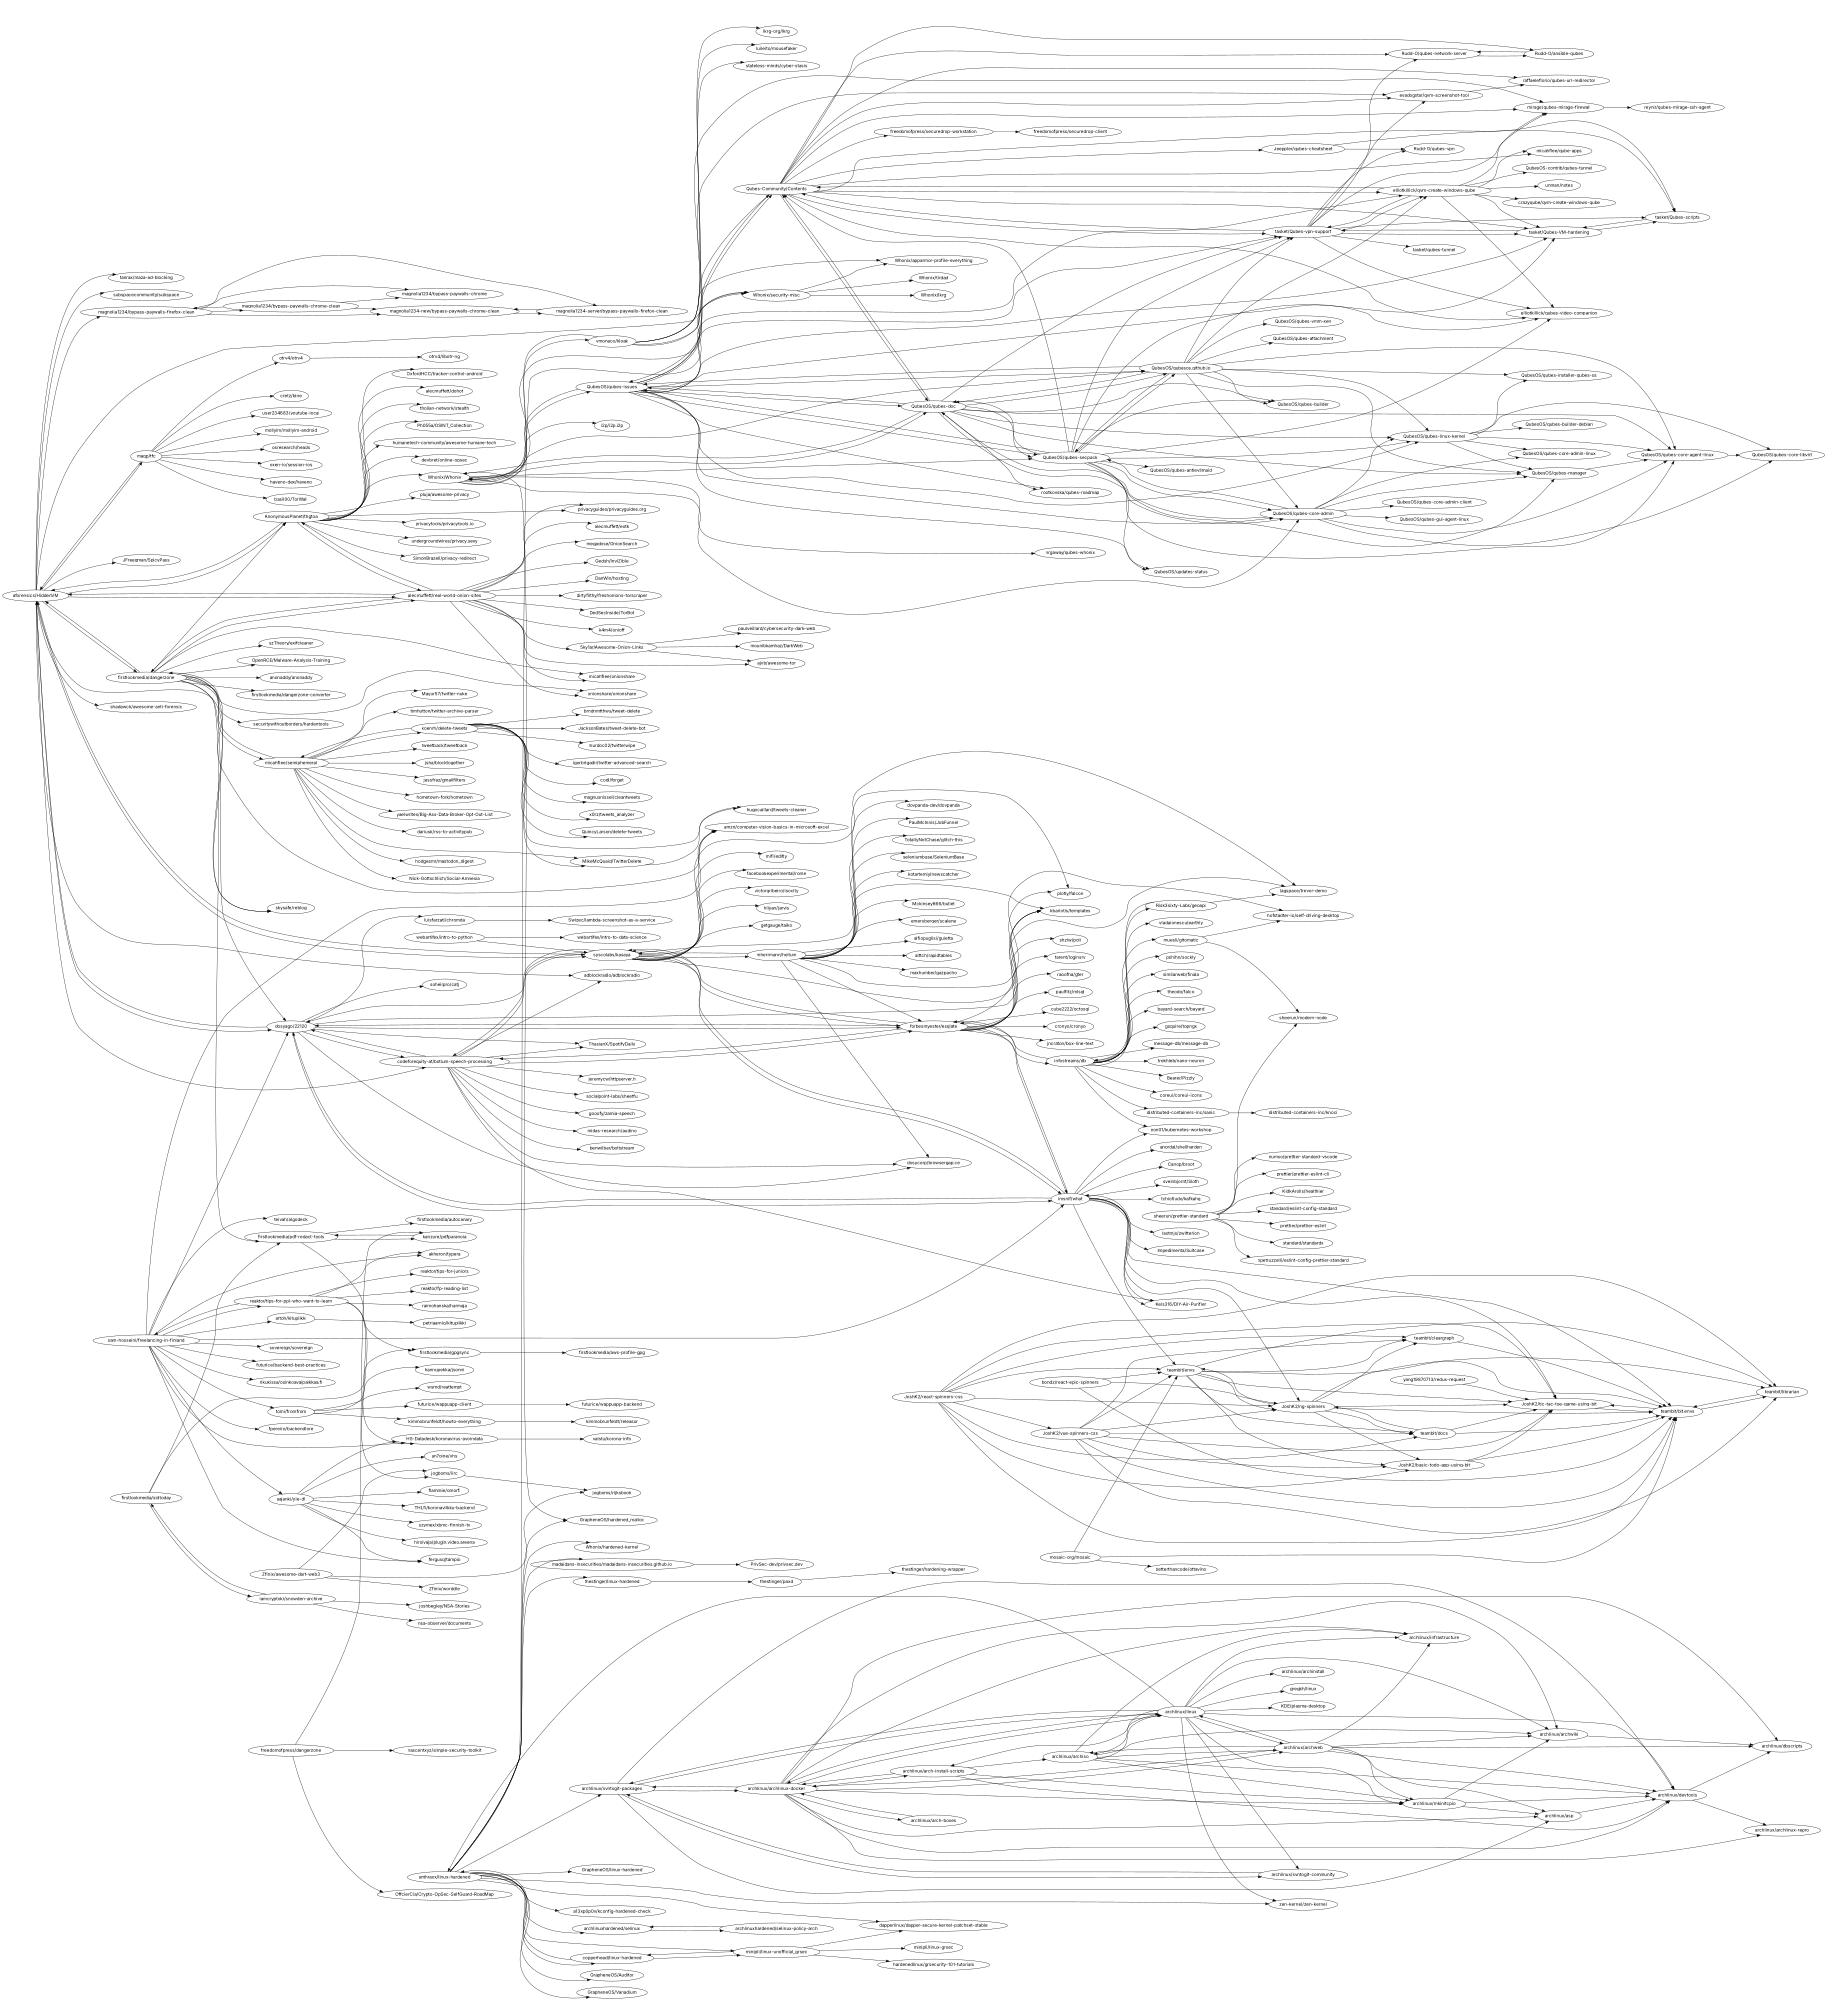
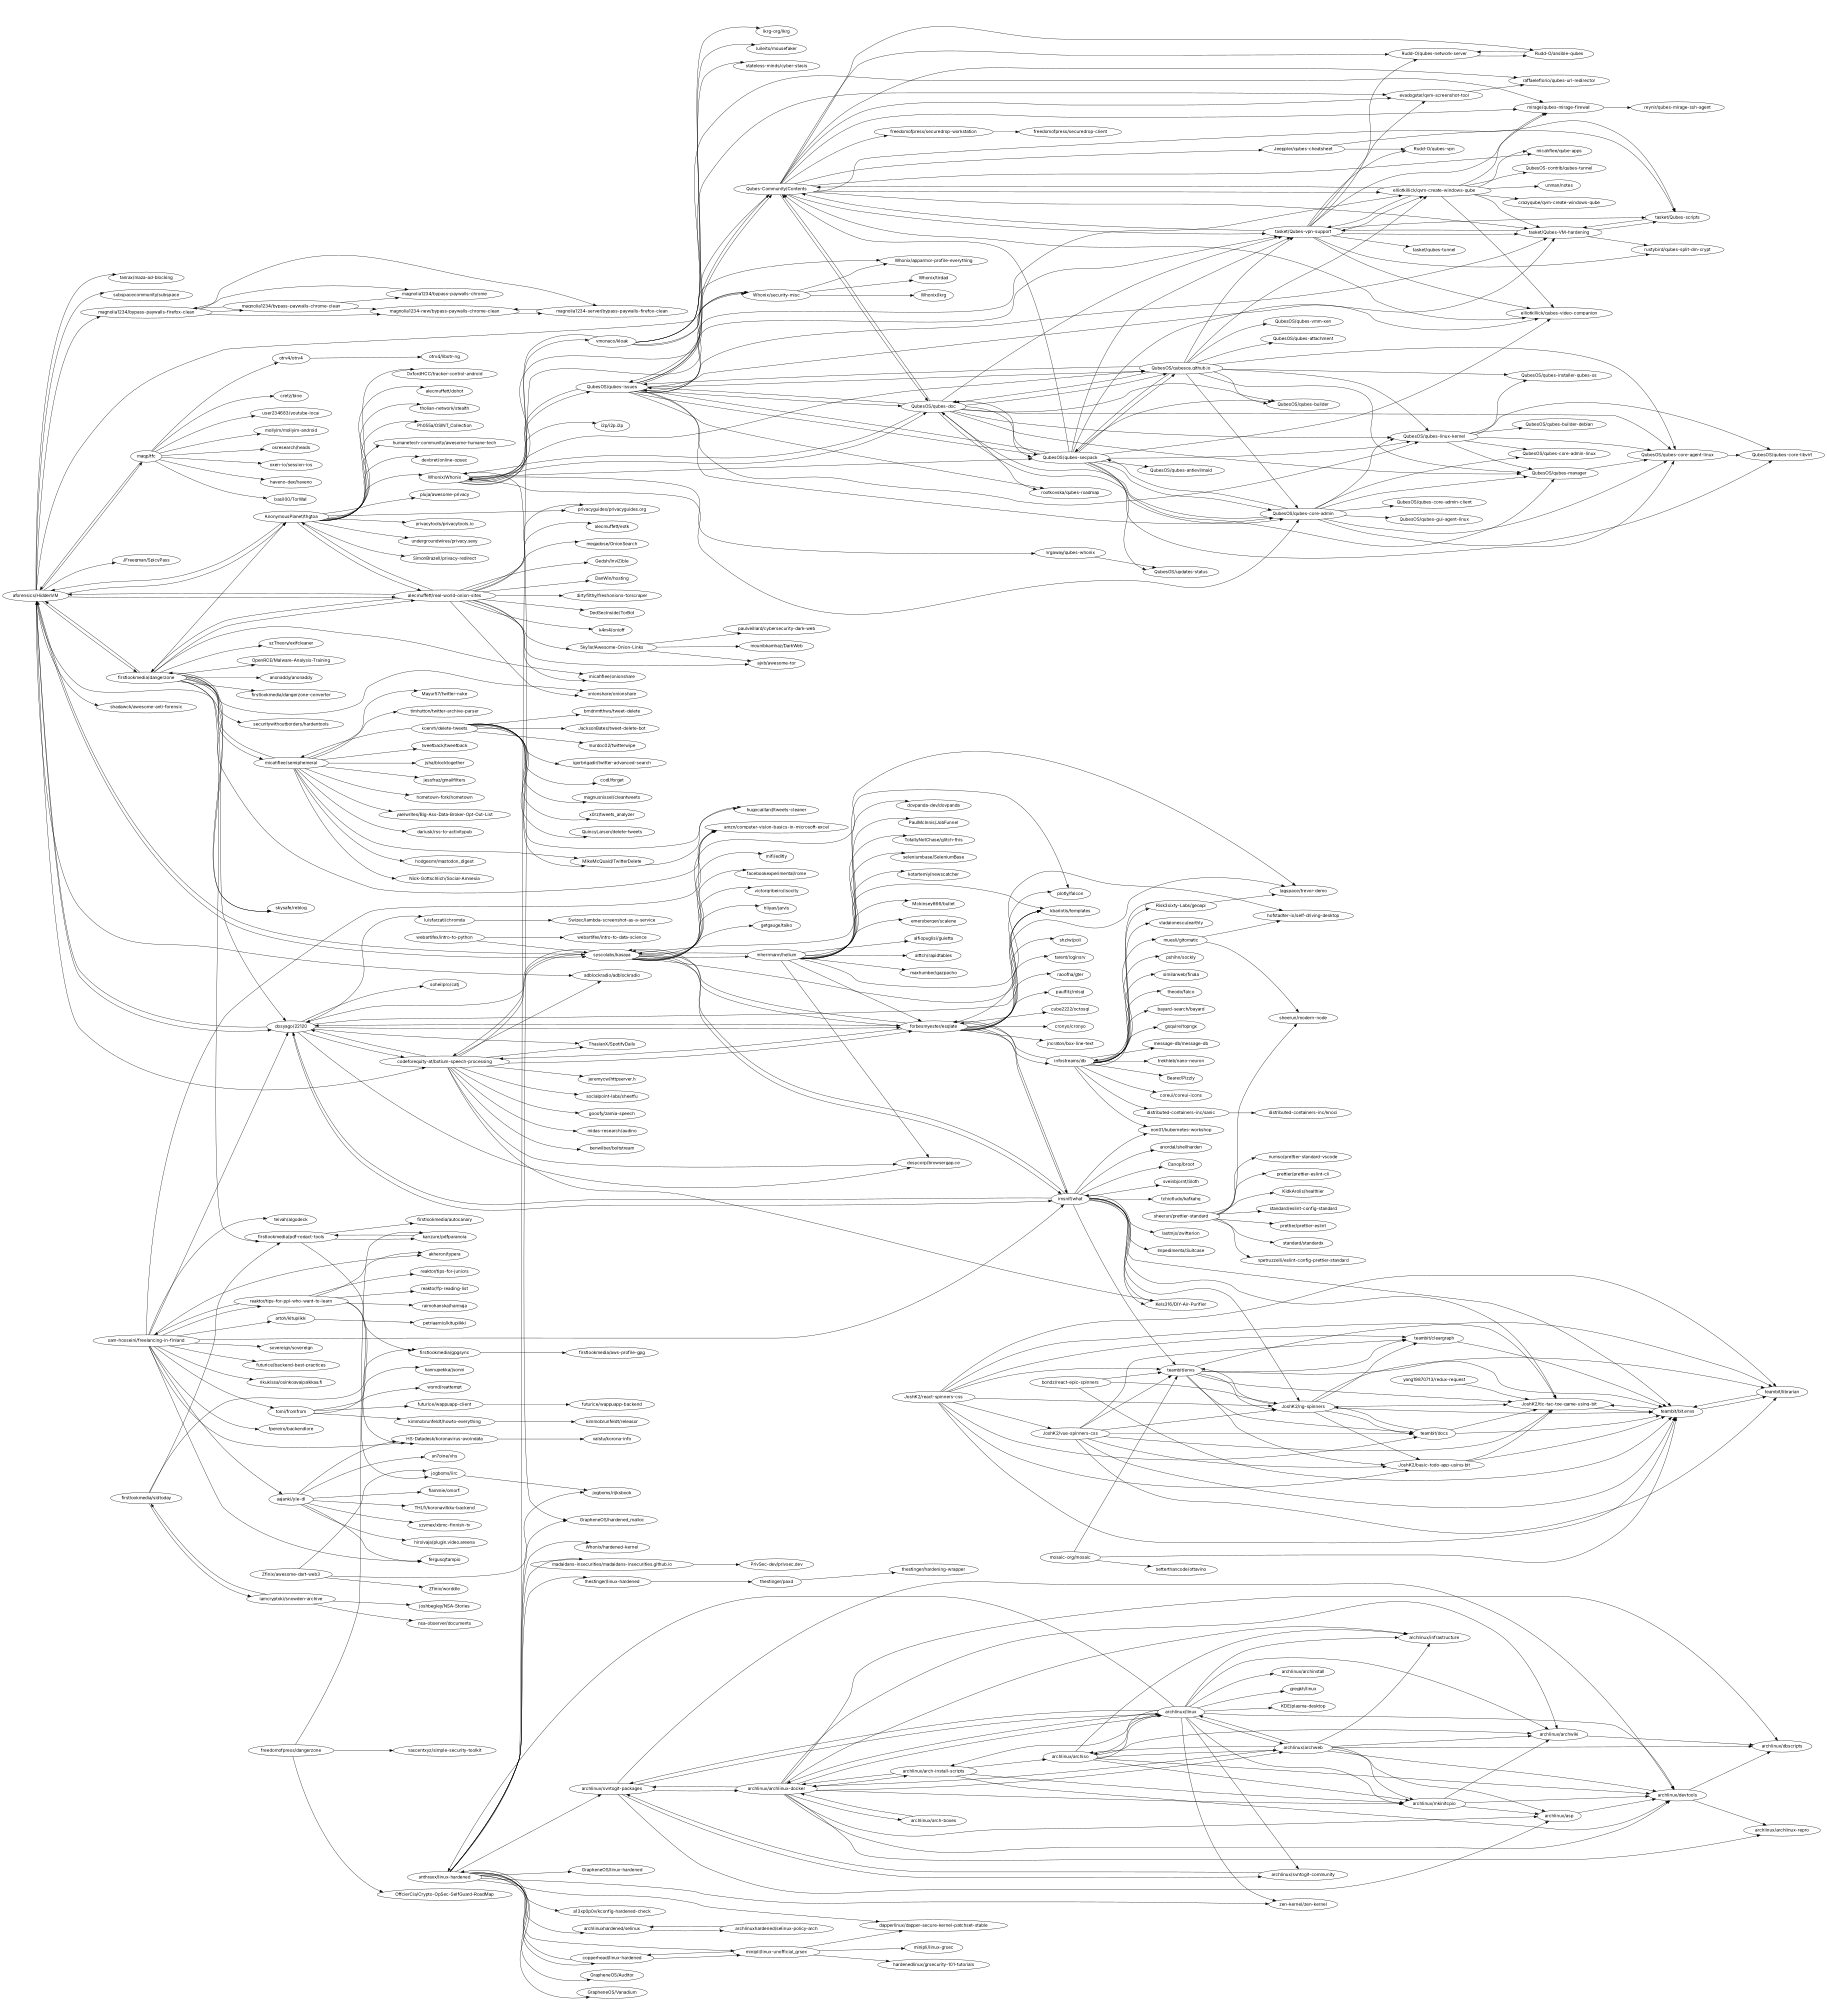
node "rustybird/qubes-split-dm-crypt": added
edge "QubesOS/qubes-issues" -> "QubesOS/updates-status": now "nrgaway/qubes-whonix" -> "QubesOS/updates-status"
edge "micahflee/semiphemeral" -> "koenrh/delete-tweets": removed
